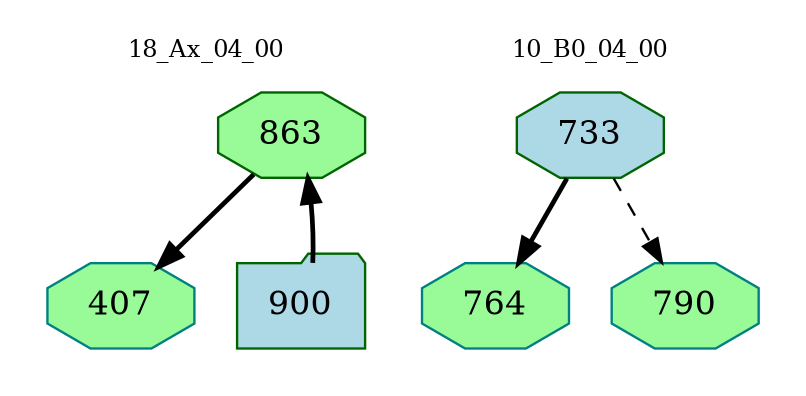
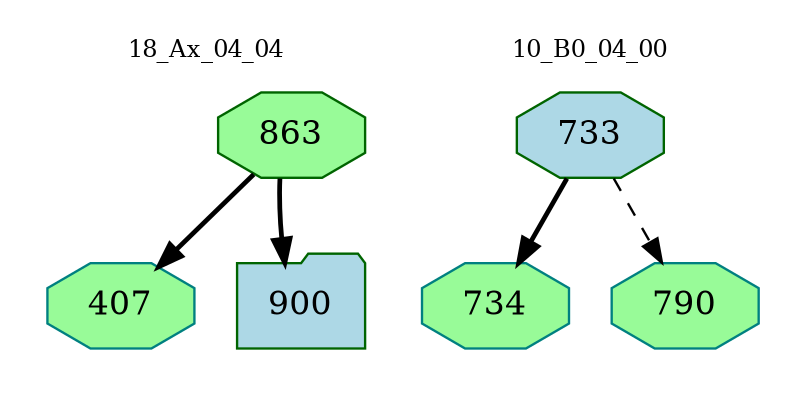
cluster "18_Ax_04_00": label "18_Ax_04_00" -> "18_Ax_04_04"
edge "900" -> "863": reversed
node "764": label "764" -> "734"
